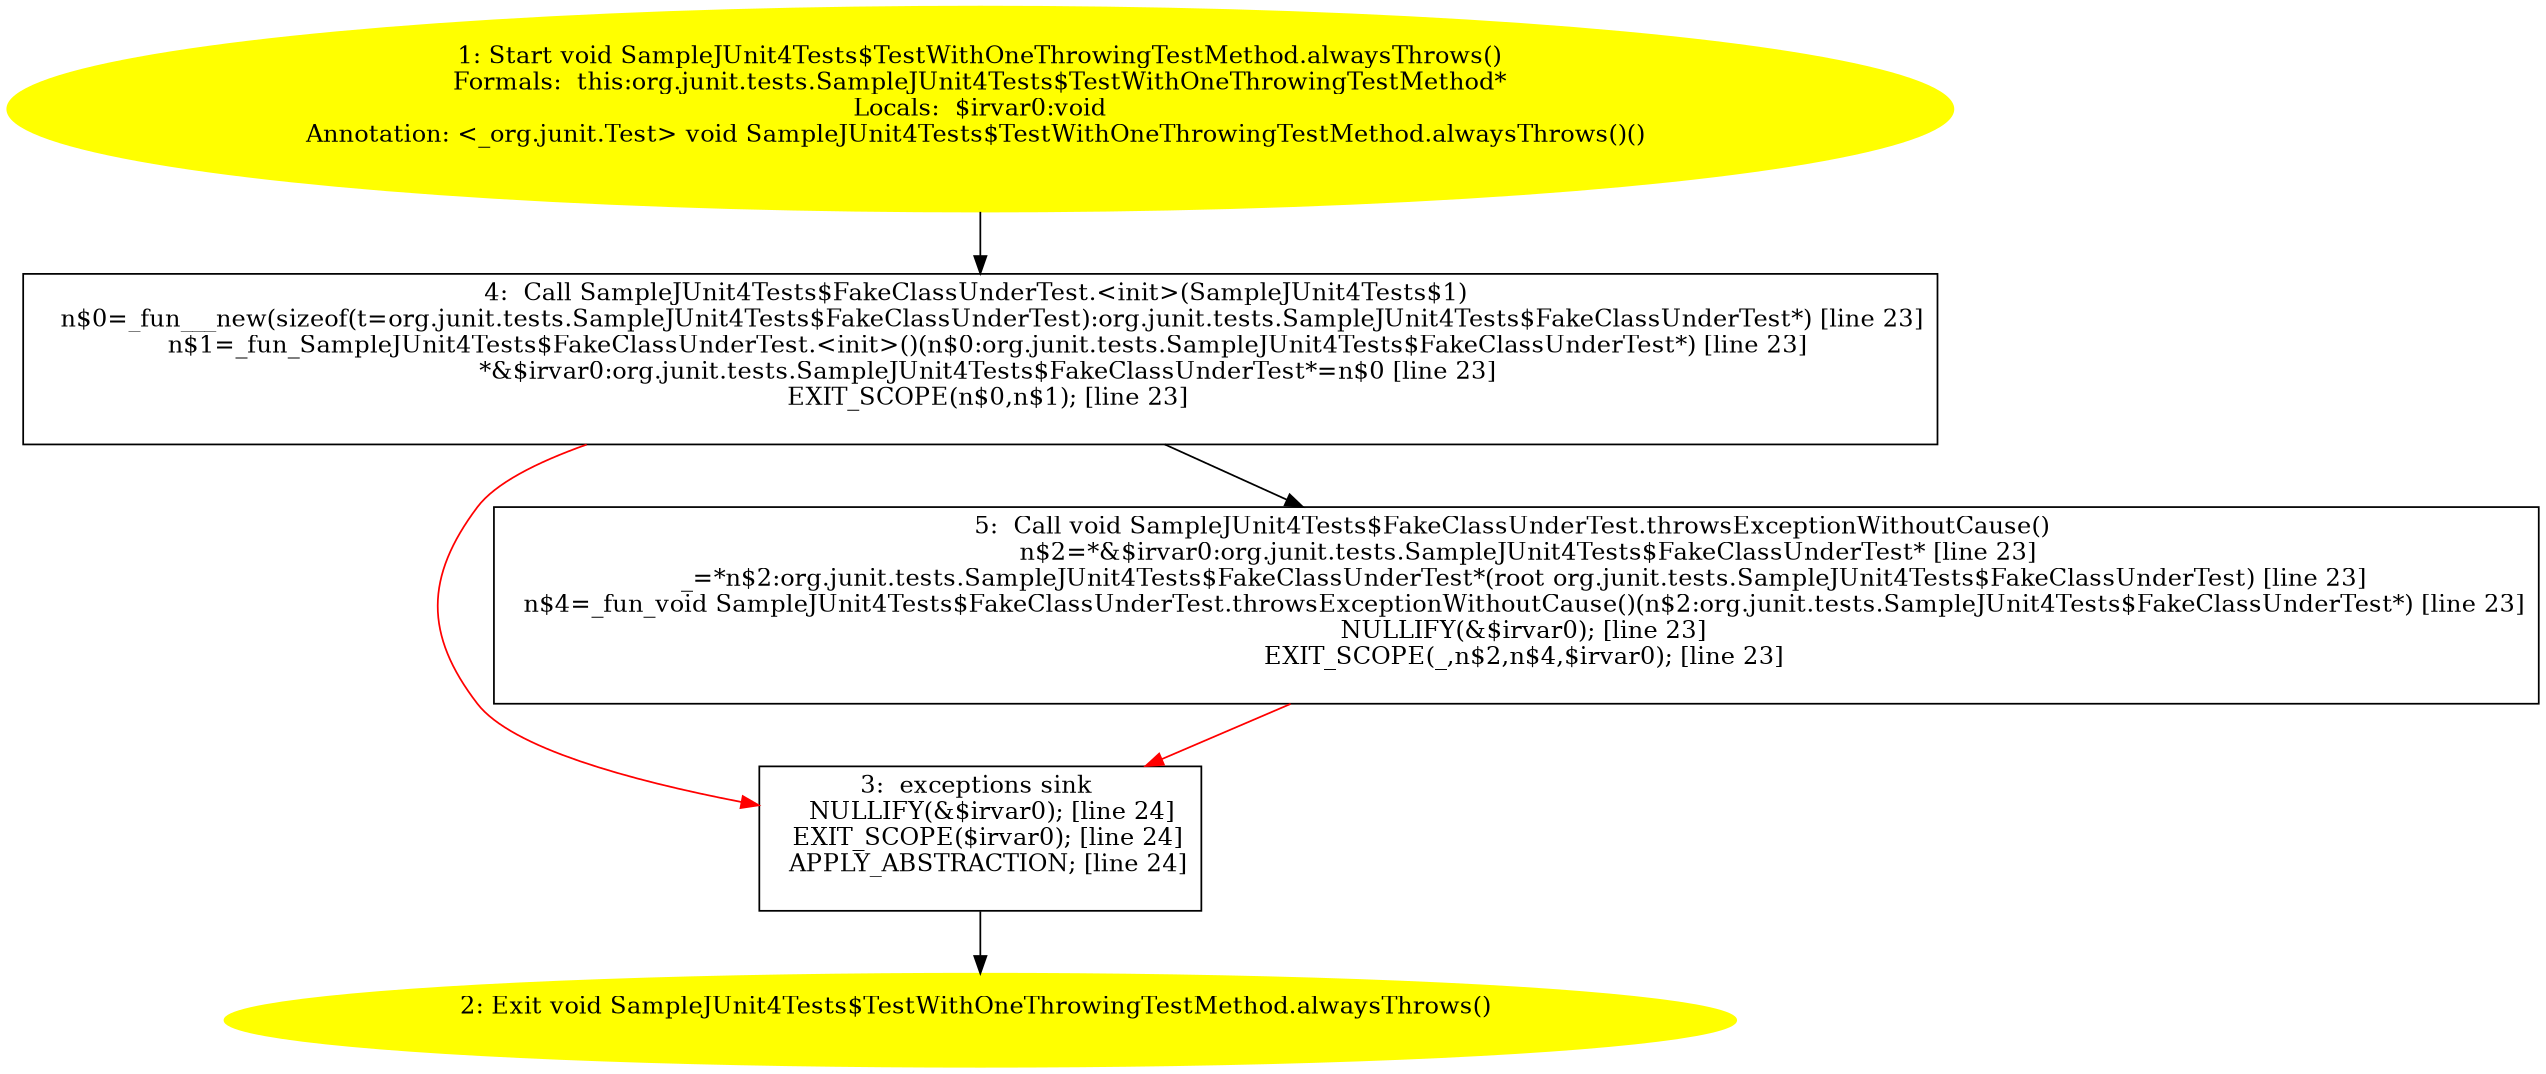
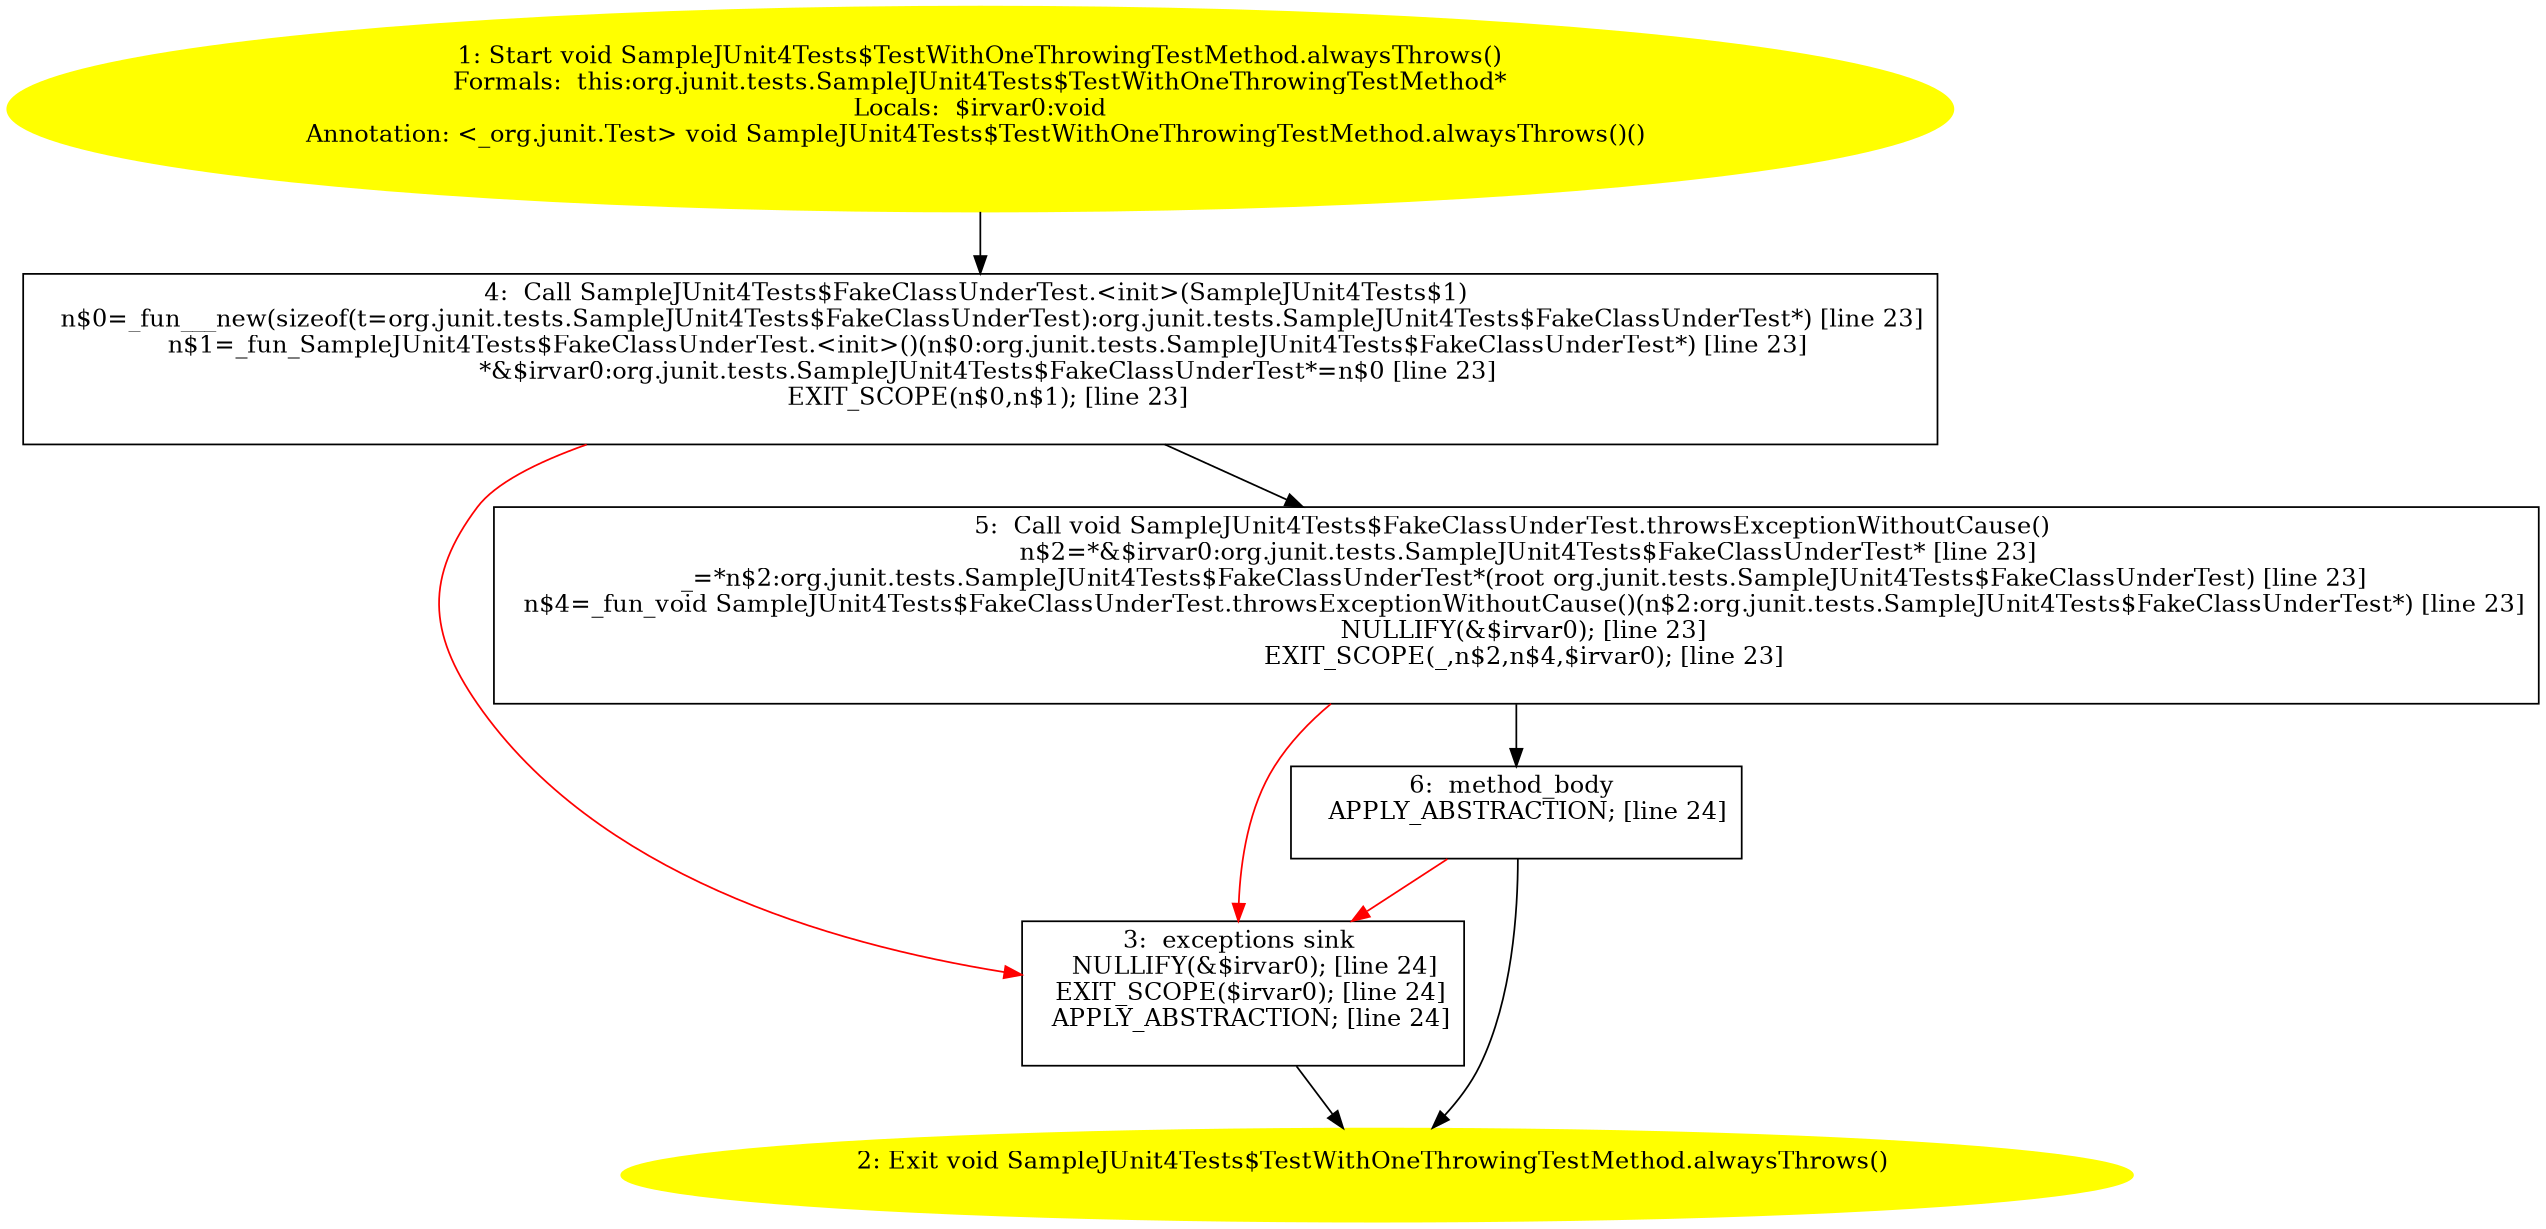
node "6:  method_body APPLY_ABSTRACTION; [line 24]": added
